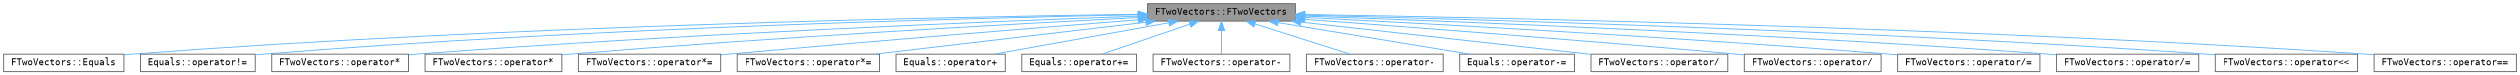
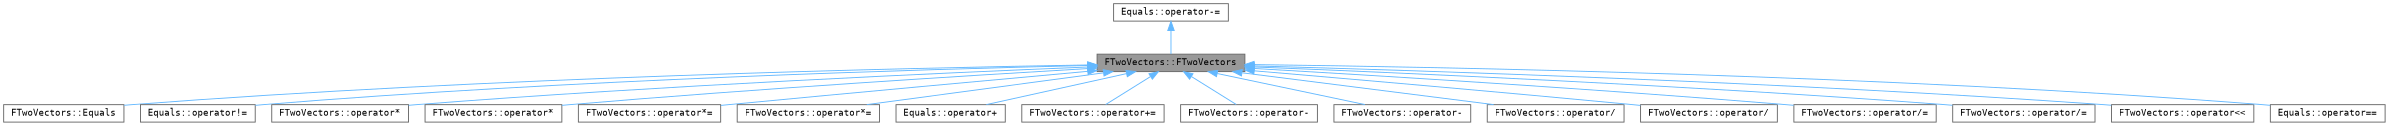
edge "Equals::operator-=" -> "FTwoVectors::FTwoVectors": reversed
node "Equals::operator+=": label "Equals::operator+=" -> "FTwoVectors::operator+="
node "FTwoVectors::operator==": label "FTwoVectors::operator==" -> "Equals::operator=="
